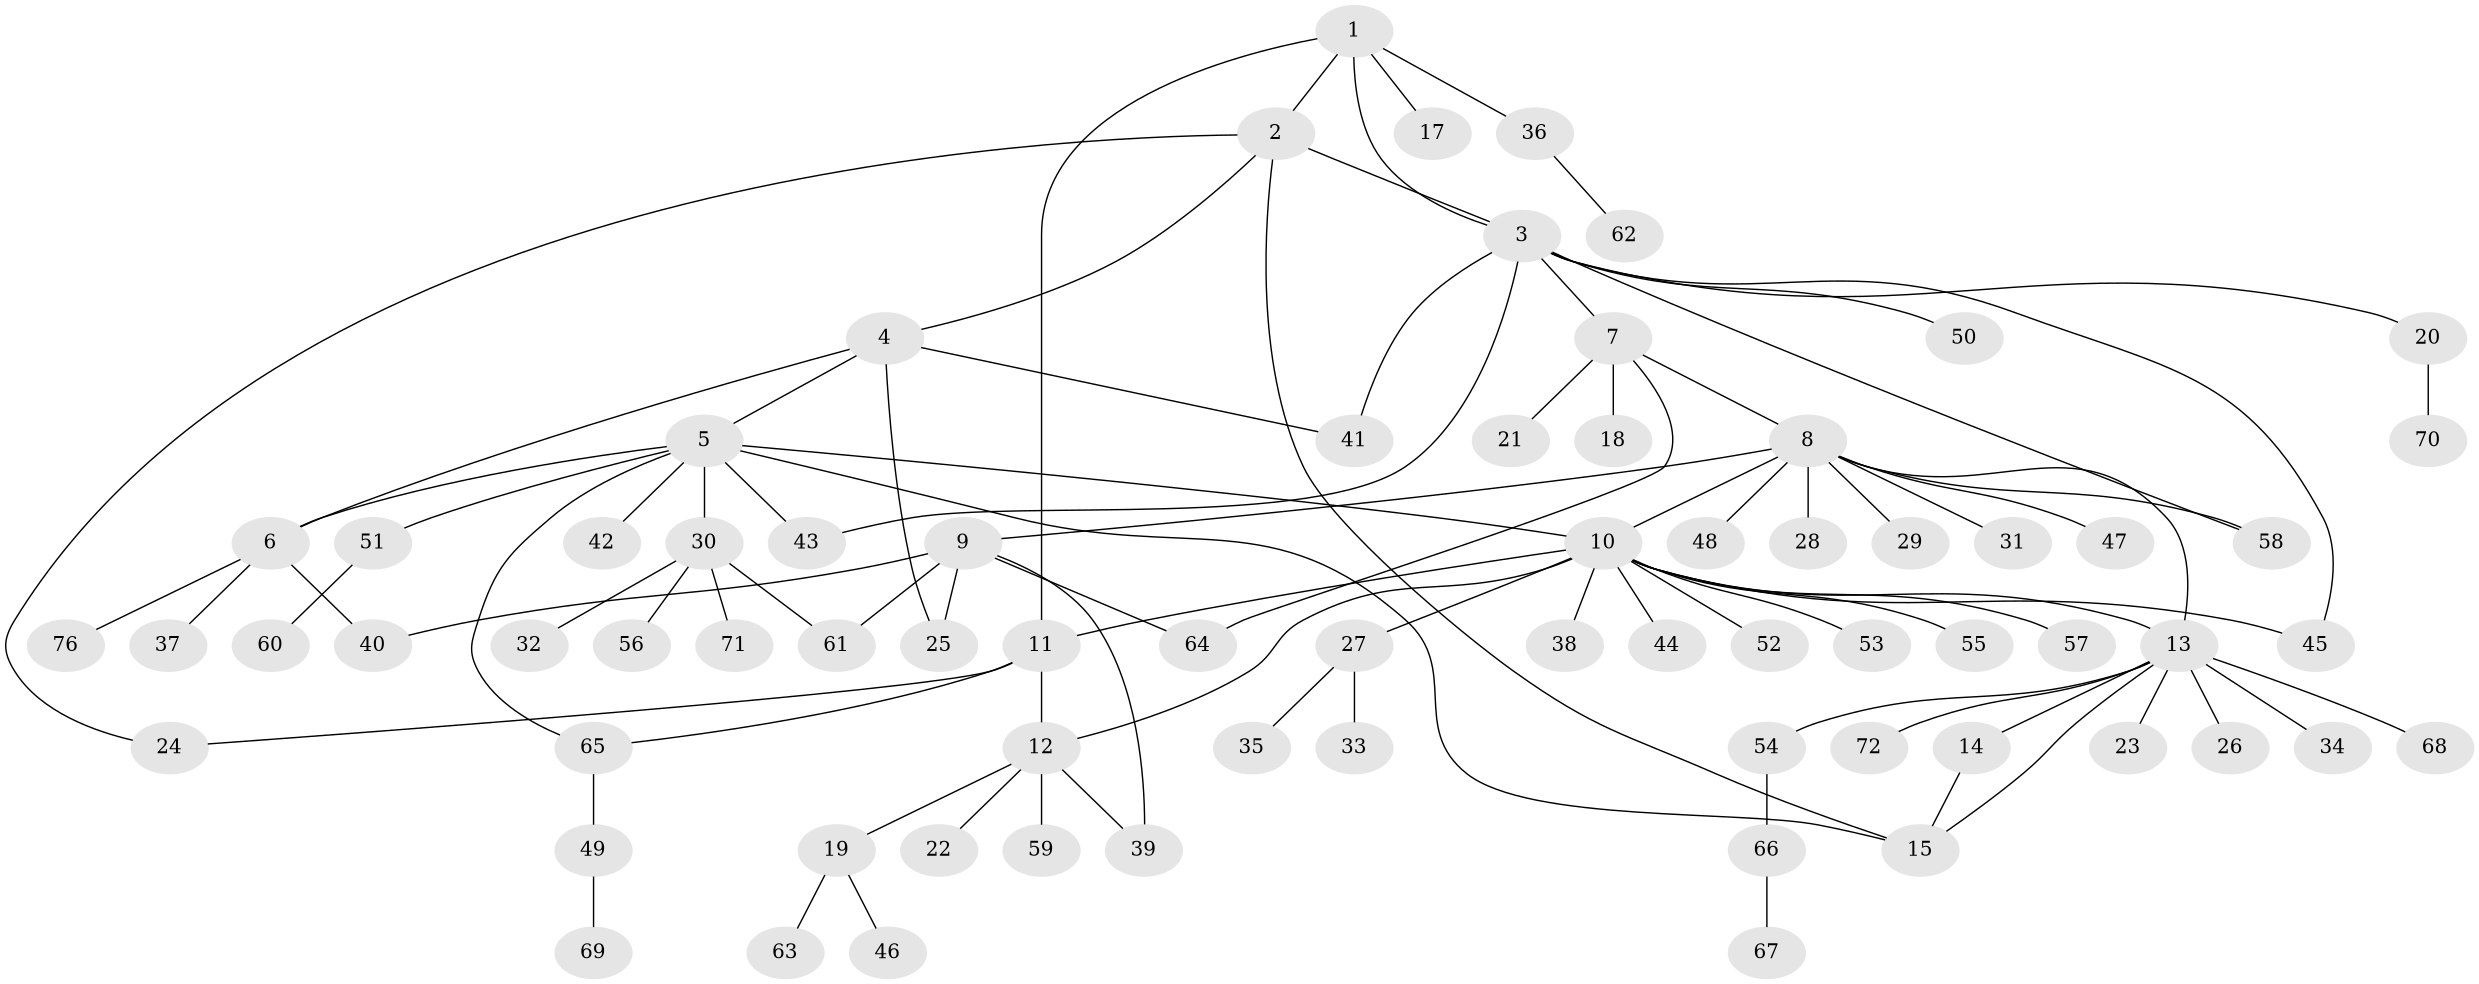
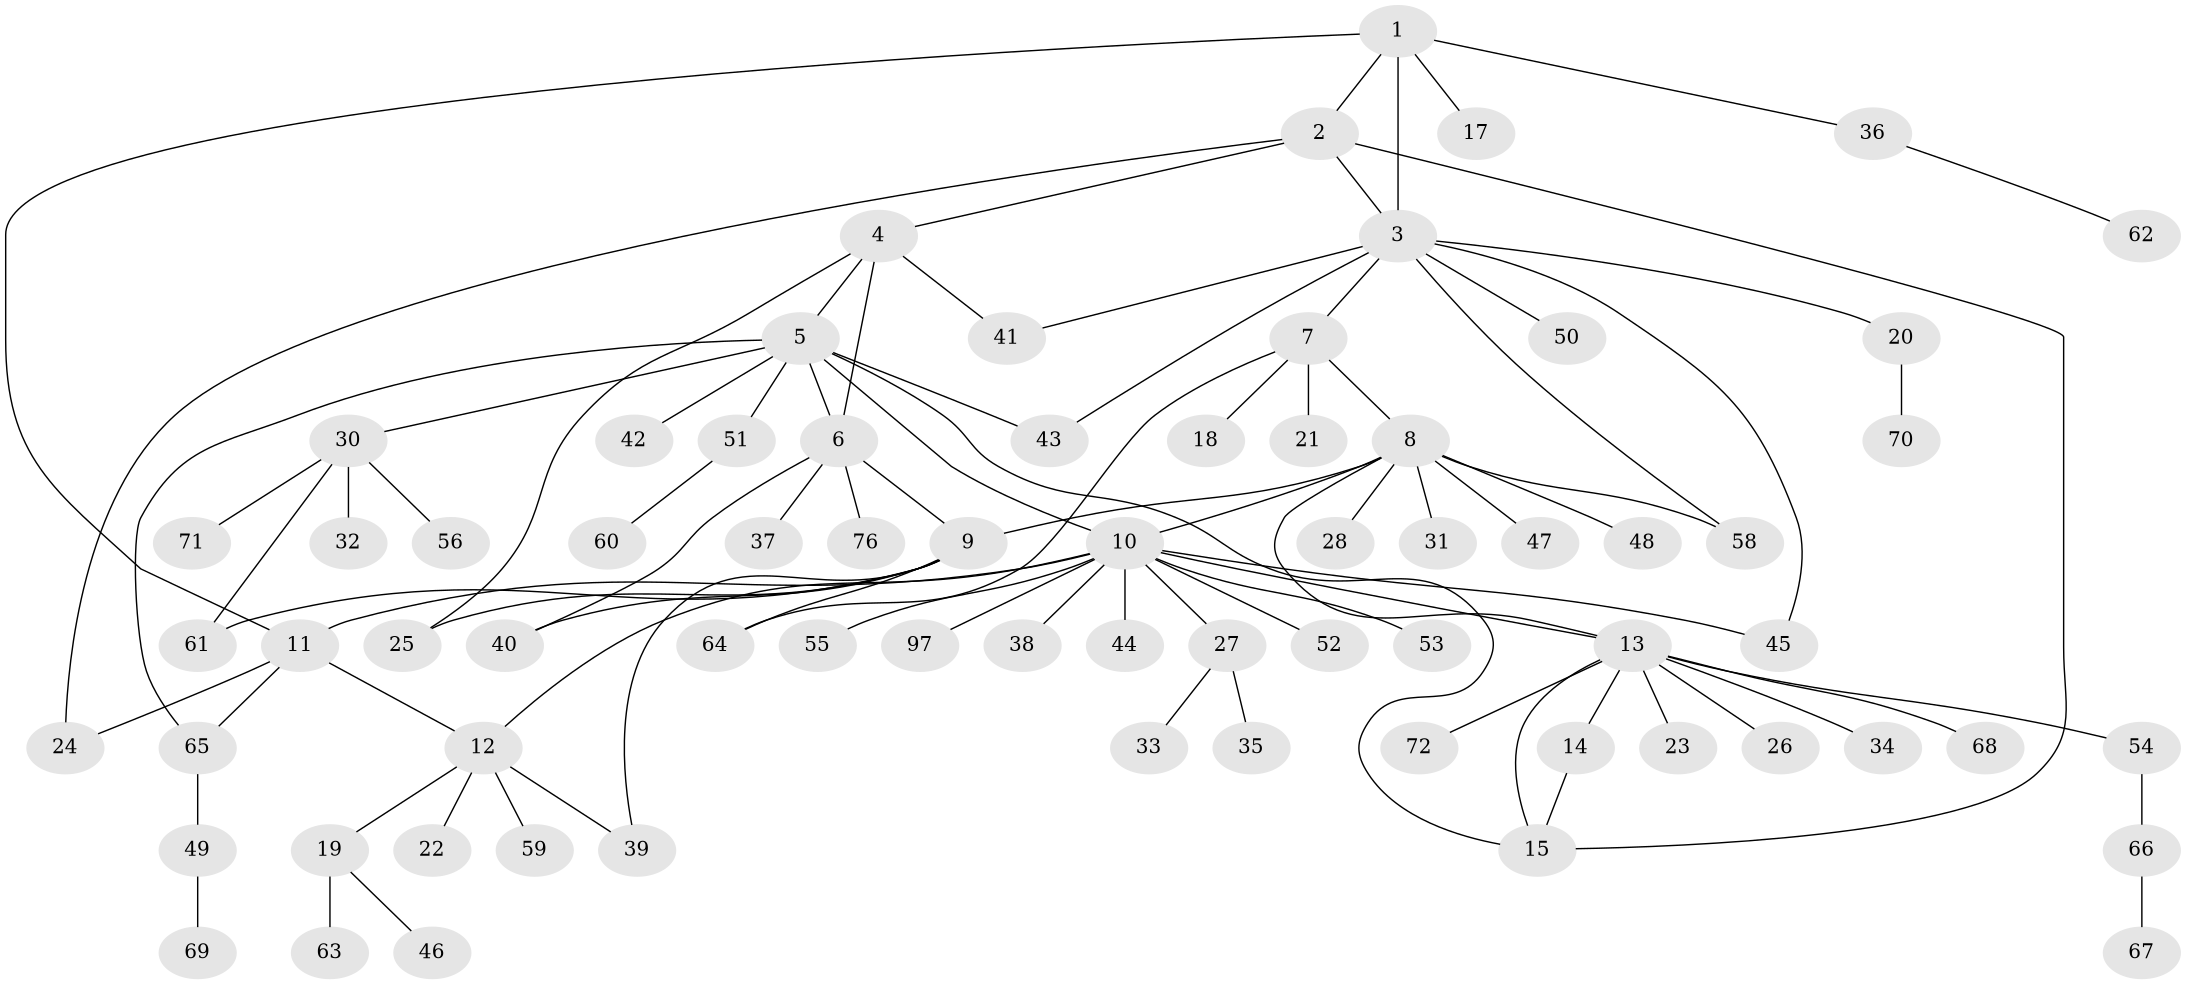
edge "6" -- "9": added
node "29": removed
node "57": label "57" -> "97"
